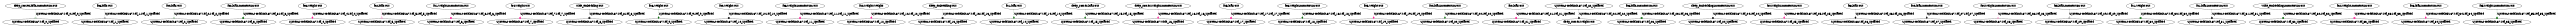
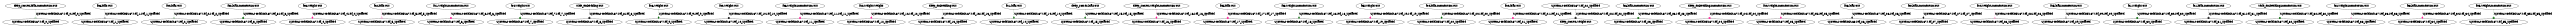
edge "fc4-weight/out" -> "System-ModelInit-67/ref_7_updated": color deeppink -> darkgreen
edge "deep_embedding-momentum/out" -> "System-ModelInit-67/ref_24_updated": color black -> deeppink
edge "fc2-weight-momentum/out" -> "System-ModelInit-67/ref_33_updated": arrowhead box -> odot
node "System-ModelInit-67/wide_16_updated": label "System-ModelInit-67/wide_16_updated" -> "System-ModelInit-67/ref_16_updated"
